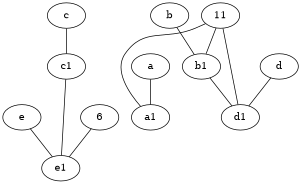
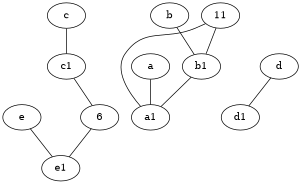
edge "11" -- "d1": removed
edge "b1" -- "d1": now "b1" -- "a1"
edge "c1" -- "e1": now "c1" -- "6"
